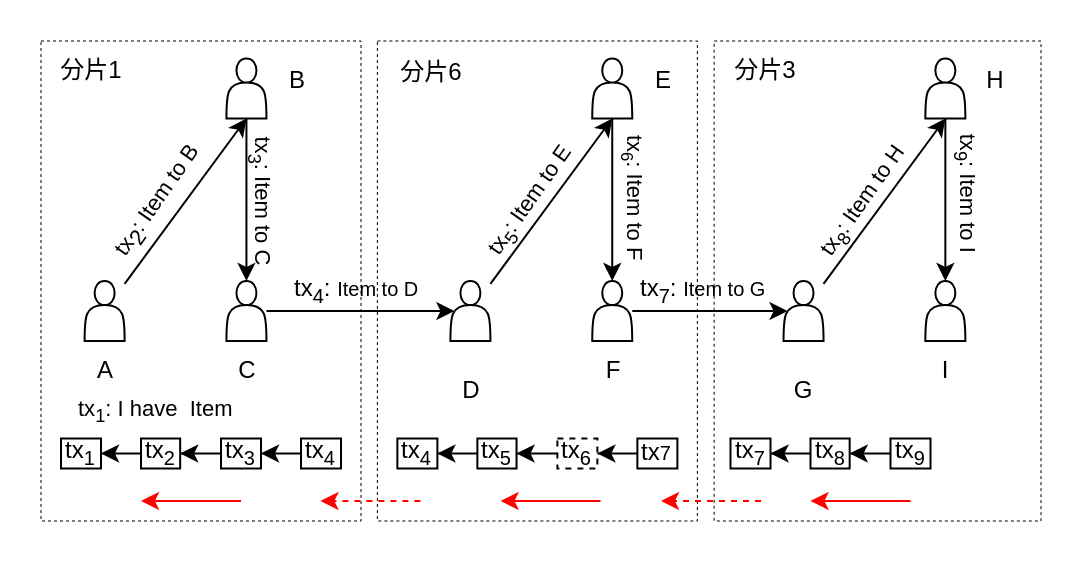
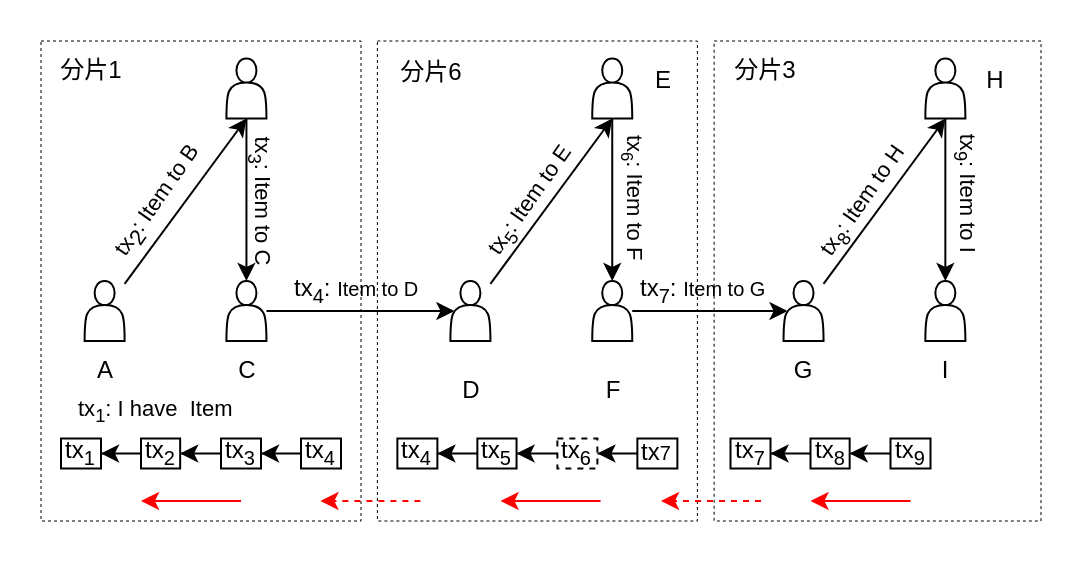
node "B": removed
node "F": moved (612, 371) -> (612, 391)
node "G": moved (804, 391) -> (804, 371)
